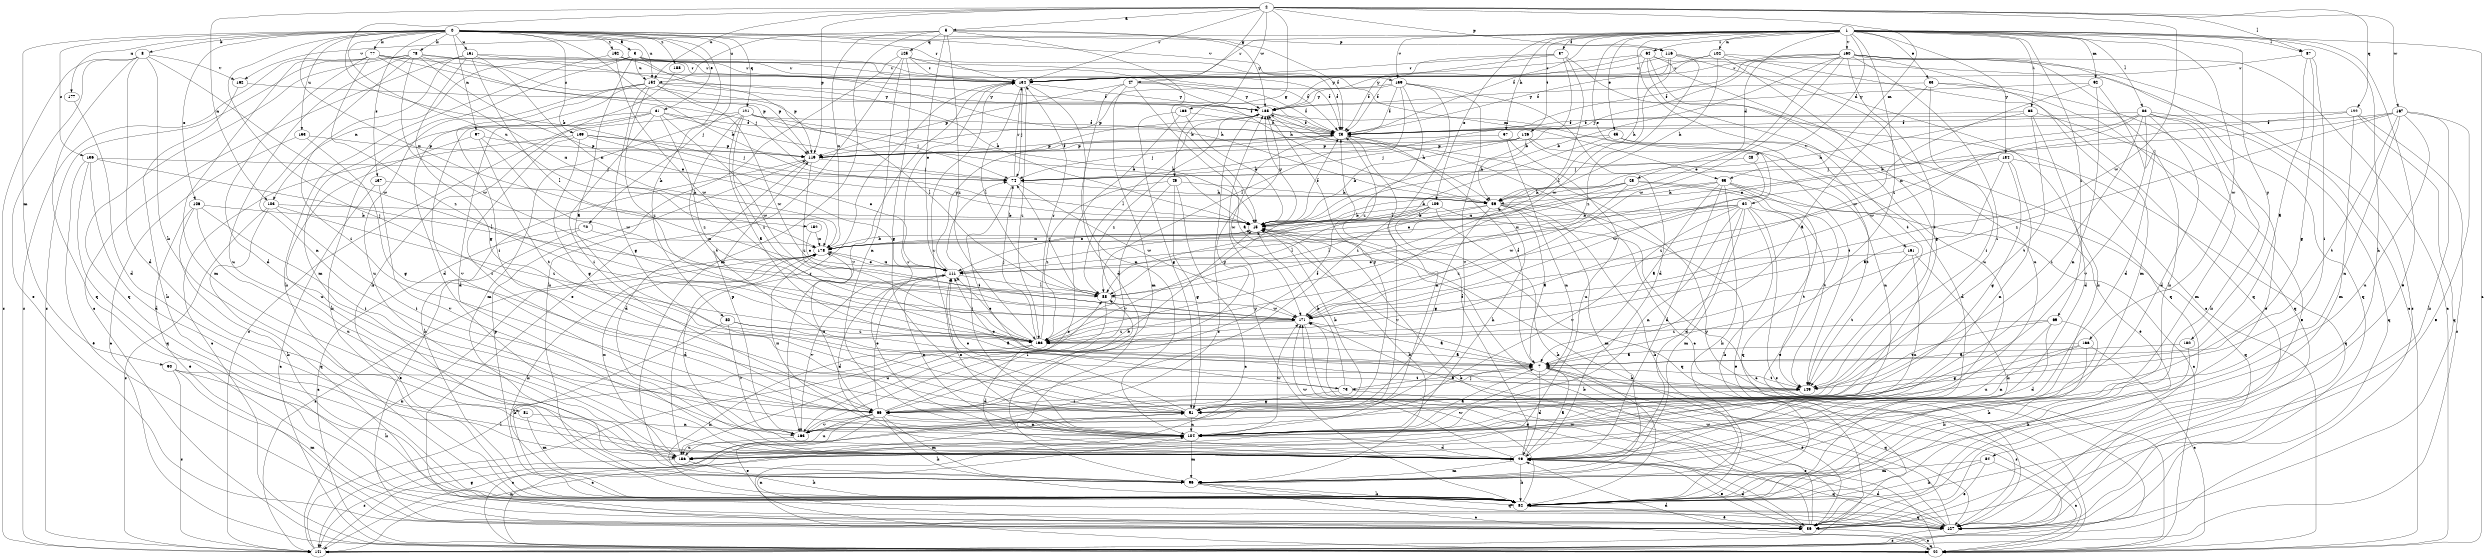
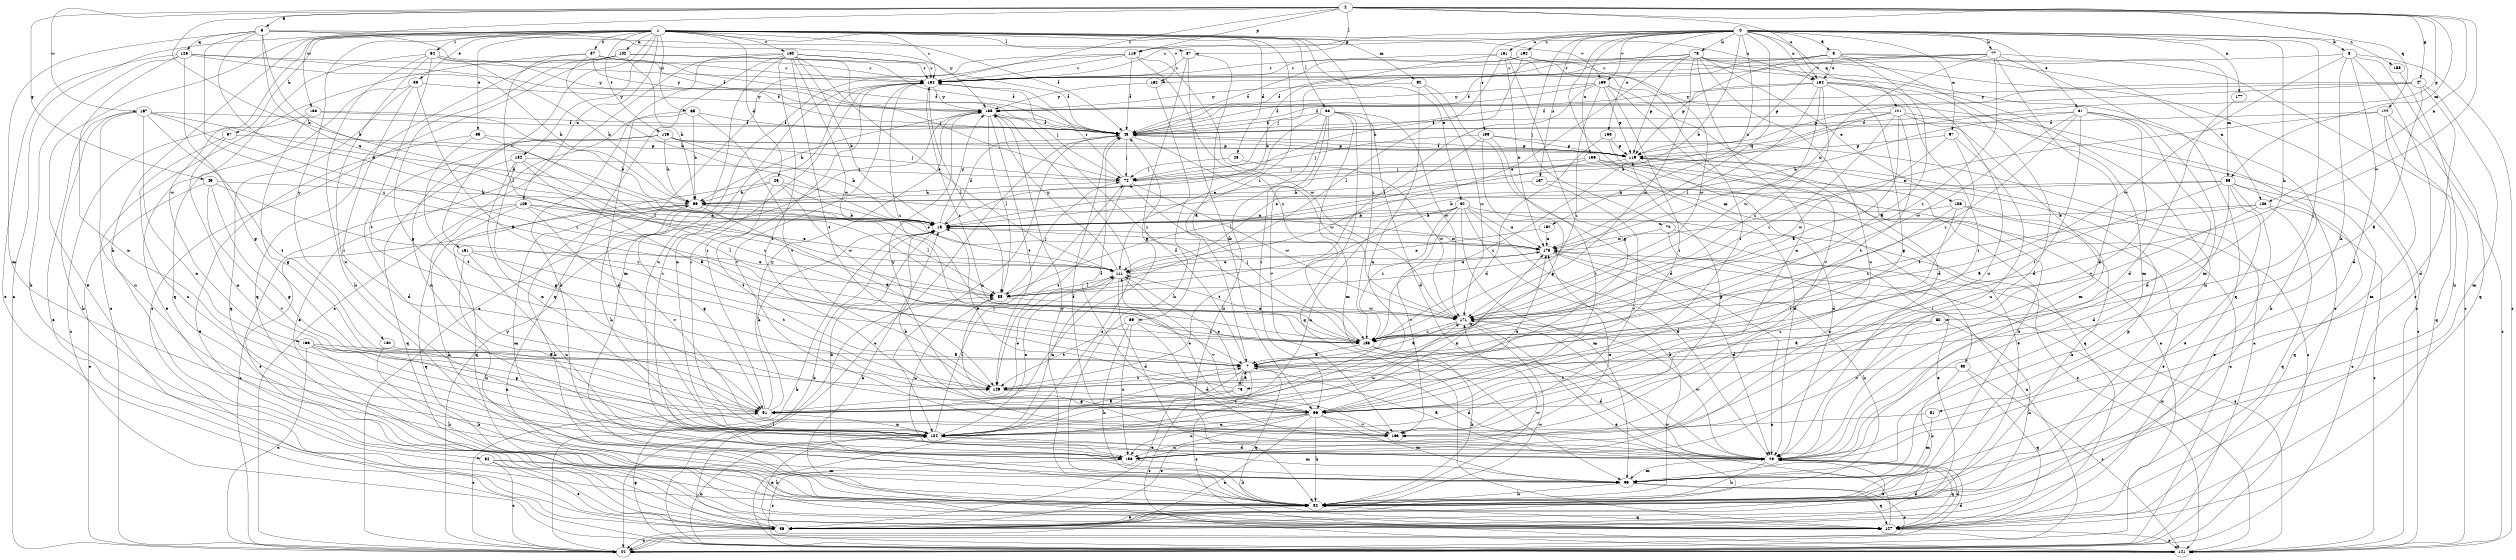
edge "0" -> "106": now "78" -> "106"
edge "153" -> "51": label "g" -> "d"
edge "95" -> "82": label "k" -> "e"
edge "90" -> "127": label "m" -> "q"
edge "119" -> "22": added, label "c"
